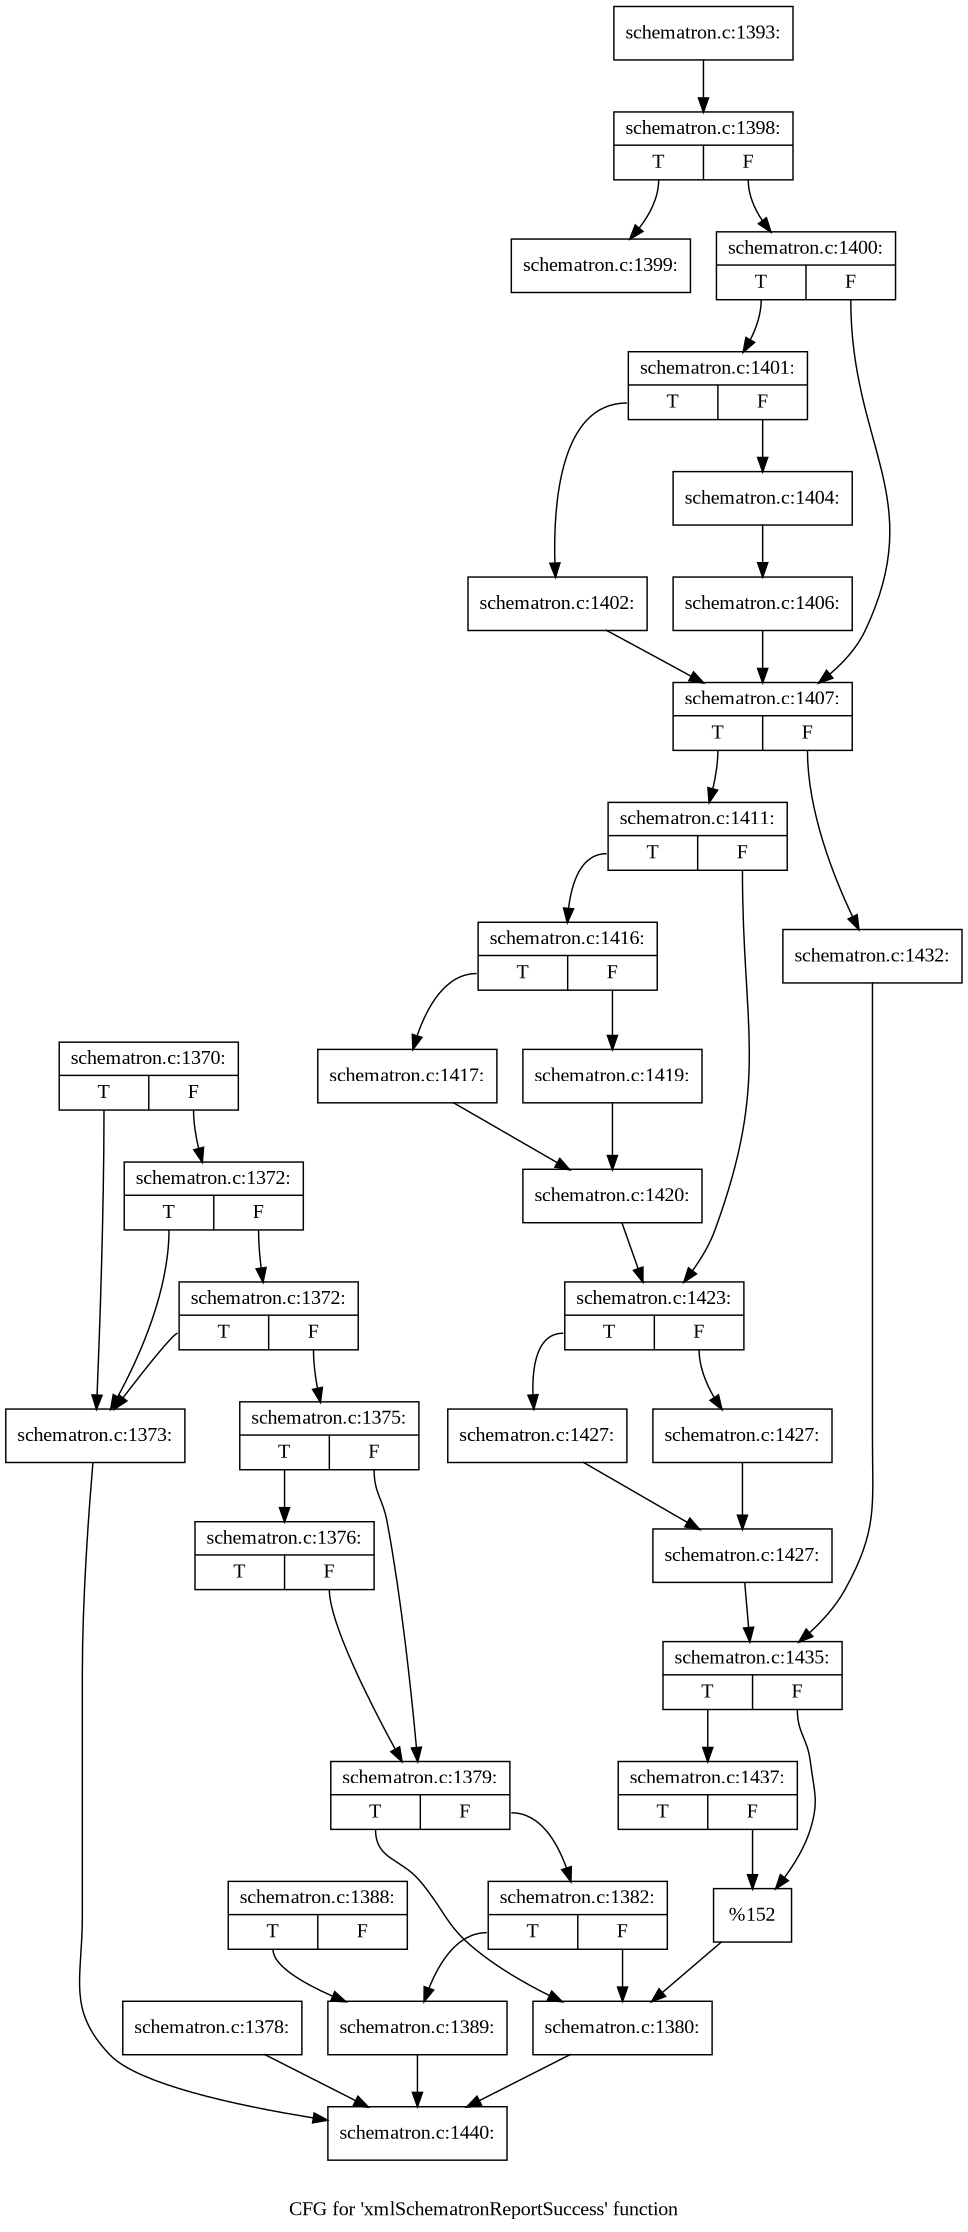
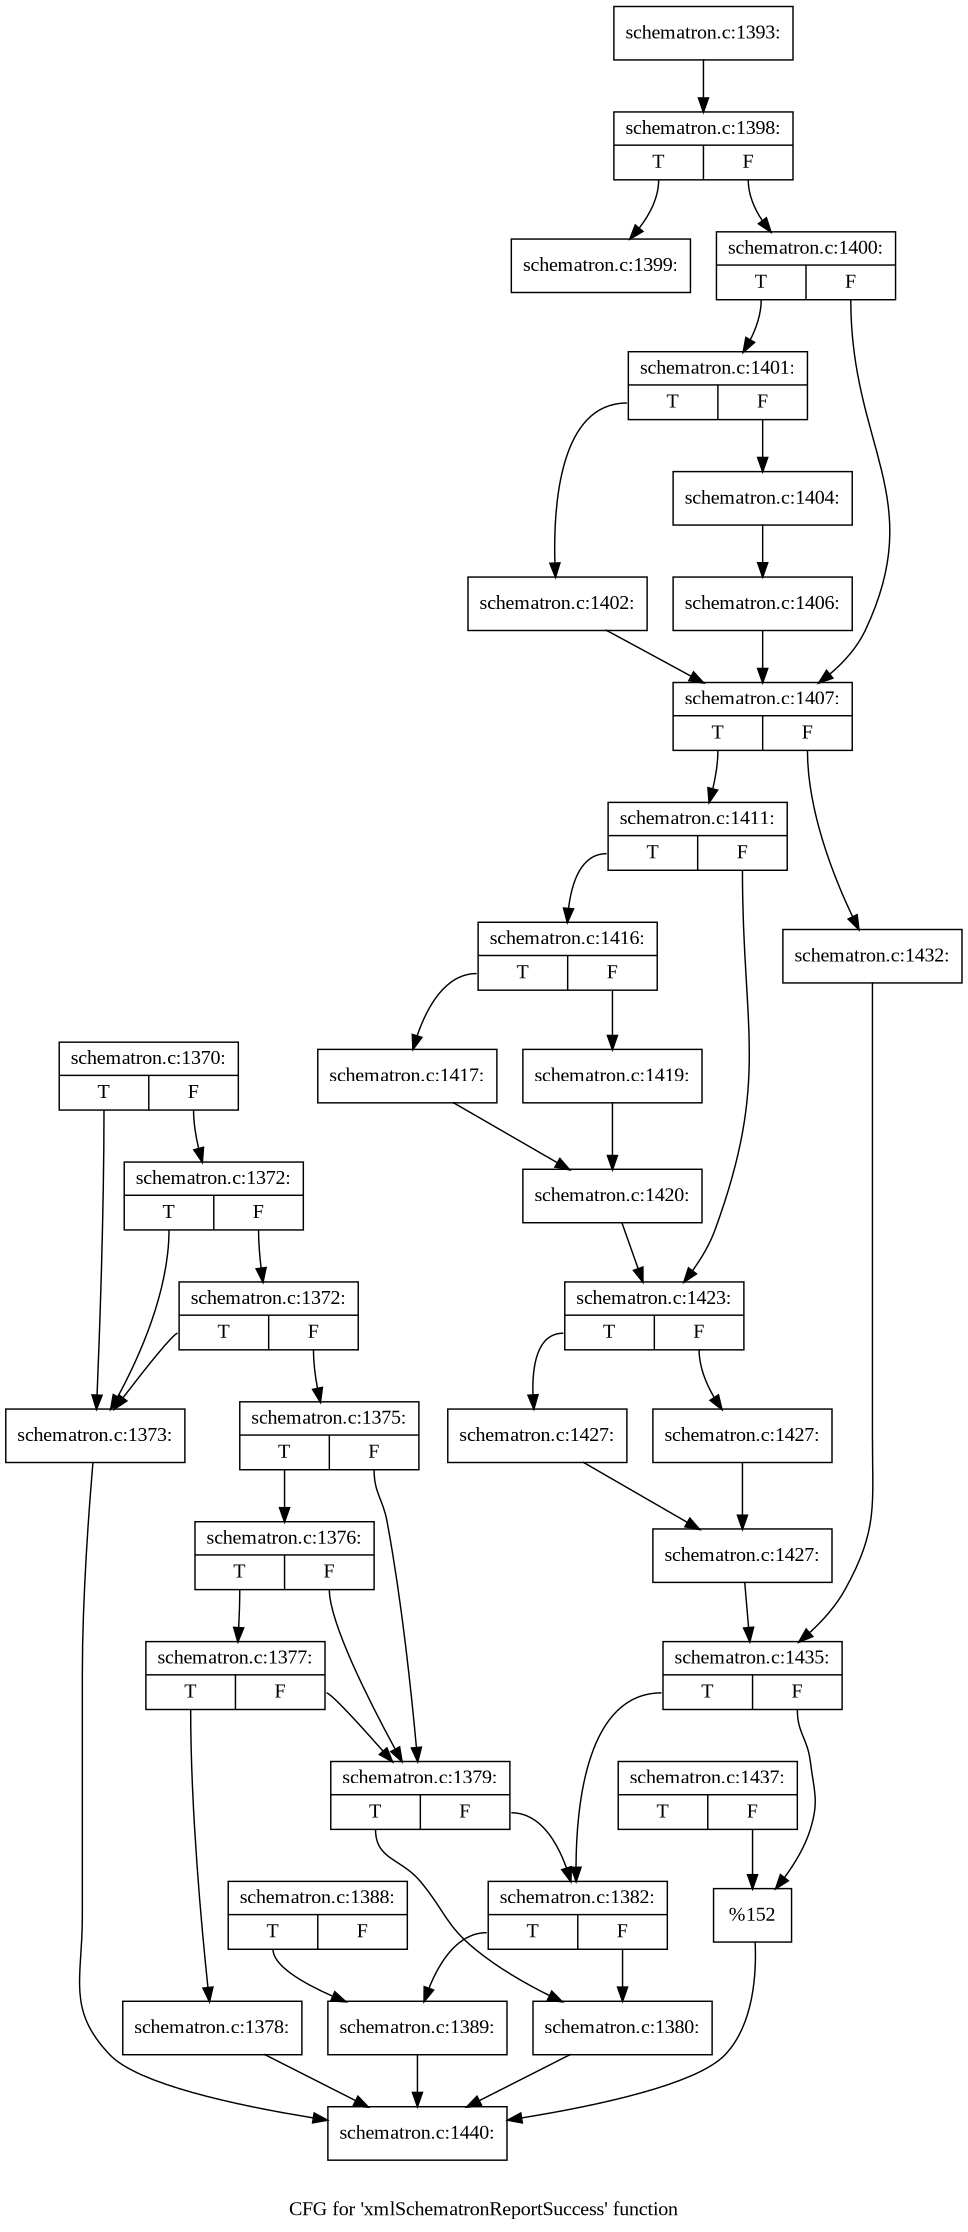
node "schematron.c:1377:": added
edge "schematron.c:1435:" -> "schematron.c:1437:": now "schematron.c:1435:" -> "schematron.c:1382:"
edge "%152" -> "schematron.c:1380:": now "%152" -> "schematron.c:1440:"
